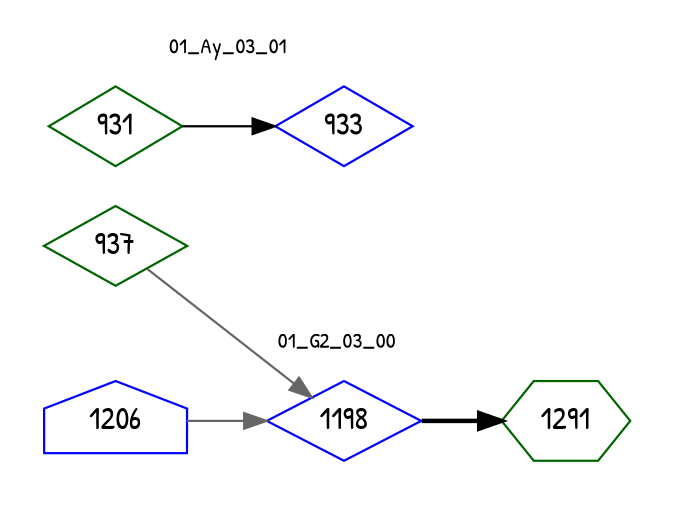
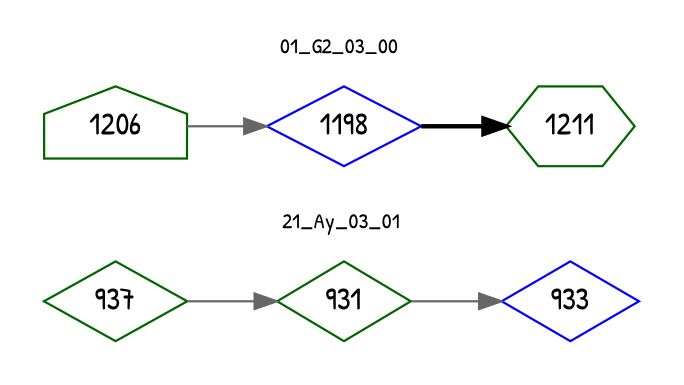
cluster "01_Ay_03_01": label "01_Ay_03_01" -> "21_Ay_03_01"
edge "931" -> "933": color black -> gray40
edge "937" -> "1198": now "937" -> "931"
node "1206": color blue -> darkgreen
node "1291": label "1291" -> "1211"
